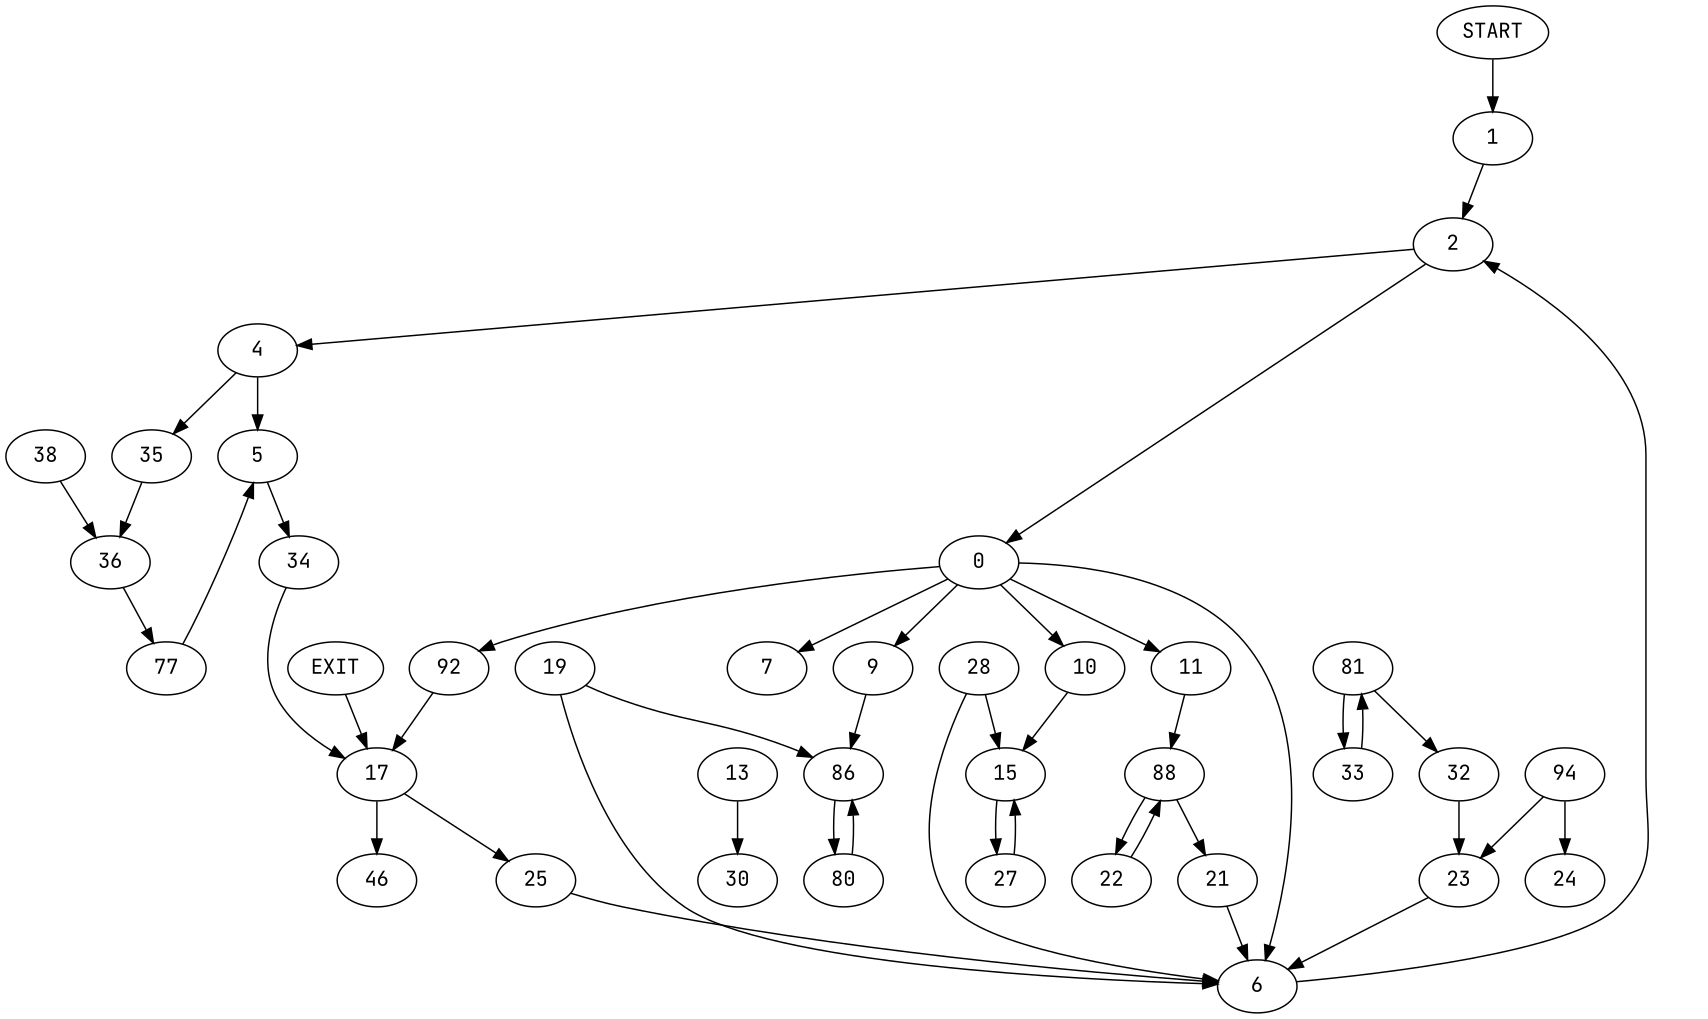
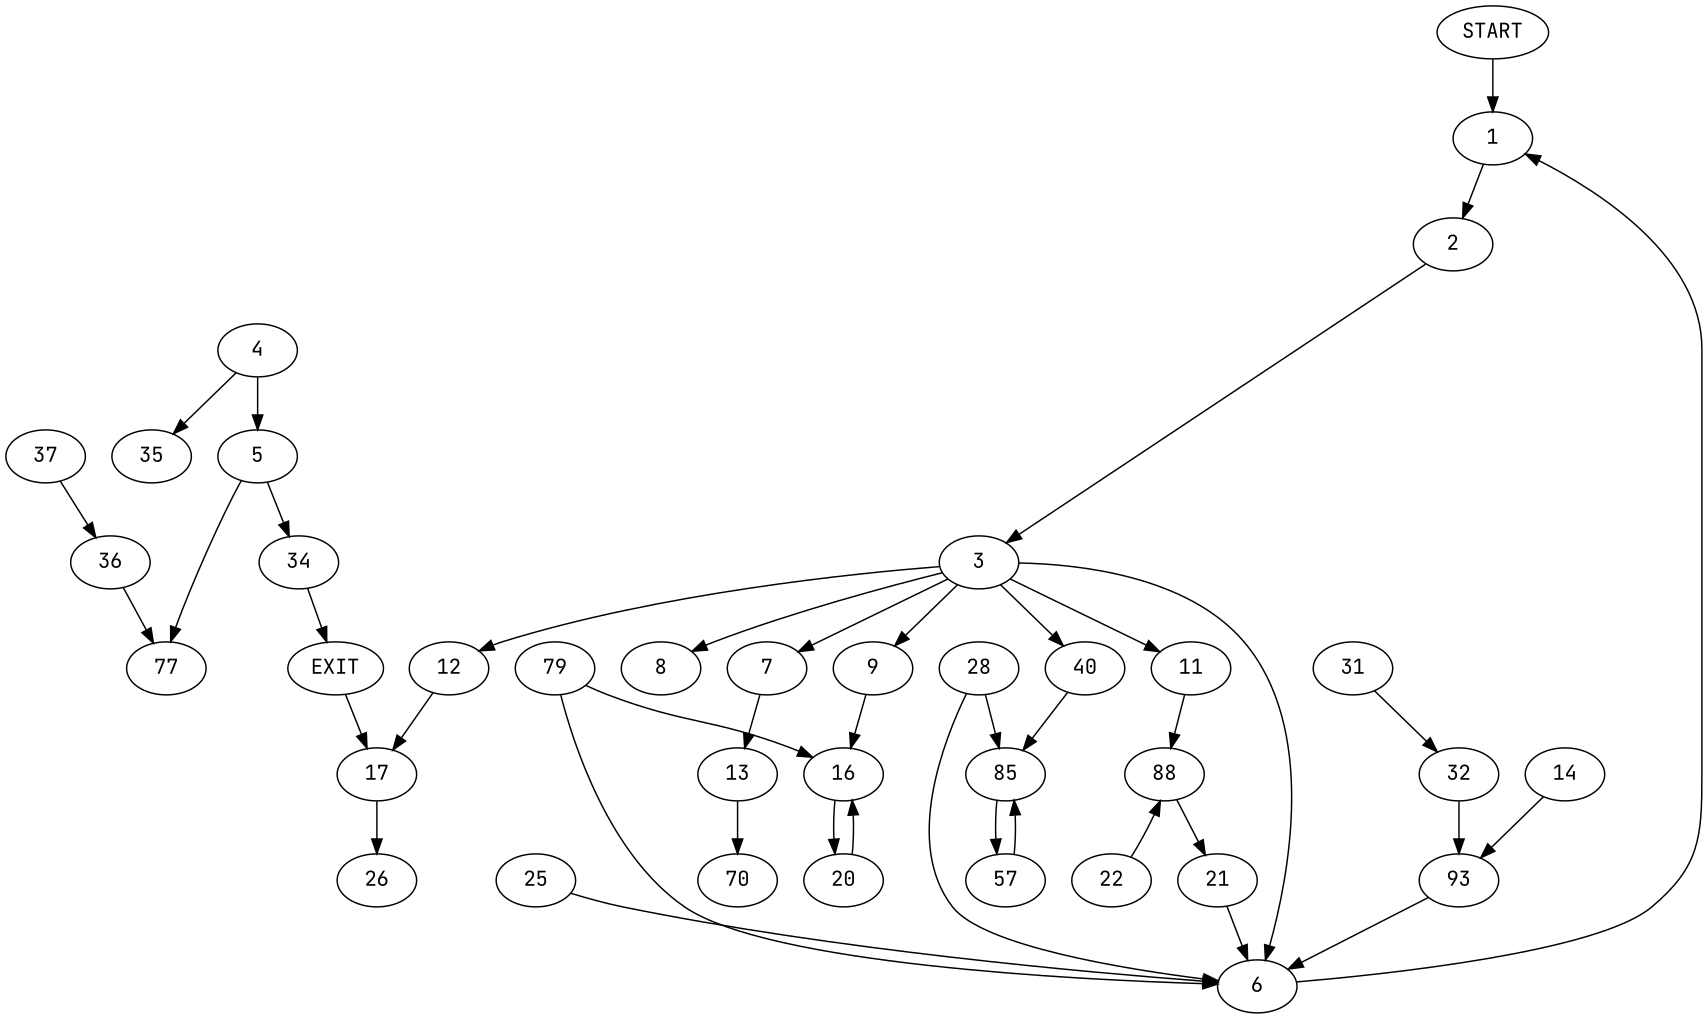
edge "2" -> "4": removed
node "38": label "38" -> "37"
edge "35" -> "36": removed
node "0": label "0" -> "3"
edge "77" -> "5": reversed
node "92": label "92" -> "12"
node "19": label "19" -> "79"
node "8": added
node "10": label "10" -> "40"
node "81": label "81" -> "31"
edge "34" -> "17": now "34" -> "EXIT"
edge "7" -> "13": added
edge "6" -> "2": now "6" -> "1"
node "86": label "86" -> "16"
node "15": label "15" -> "85"
node "33": removed
node "94": label "94" -> "14"
edge "88" -> "22": removed
edge "17" -> "25": removed
node "46": label "46" -> "26"
node "30": label "30" -> "70"
node "80": label "80" -> "20"
node "27": label "27" -> "57"
node "23": label "23" -> "93"
node "24": removed
